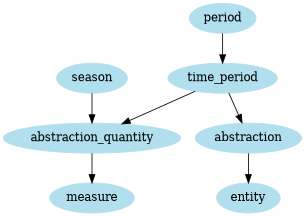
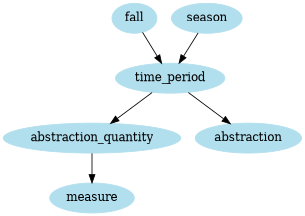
node "period": label "period" -> "fall"
edge "season" -> "abstraction_quantity": now "season" -> "time_period"
node "entity": removed
